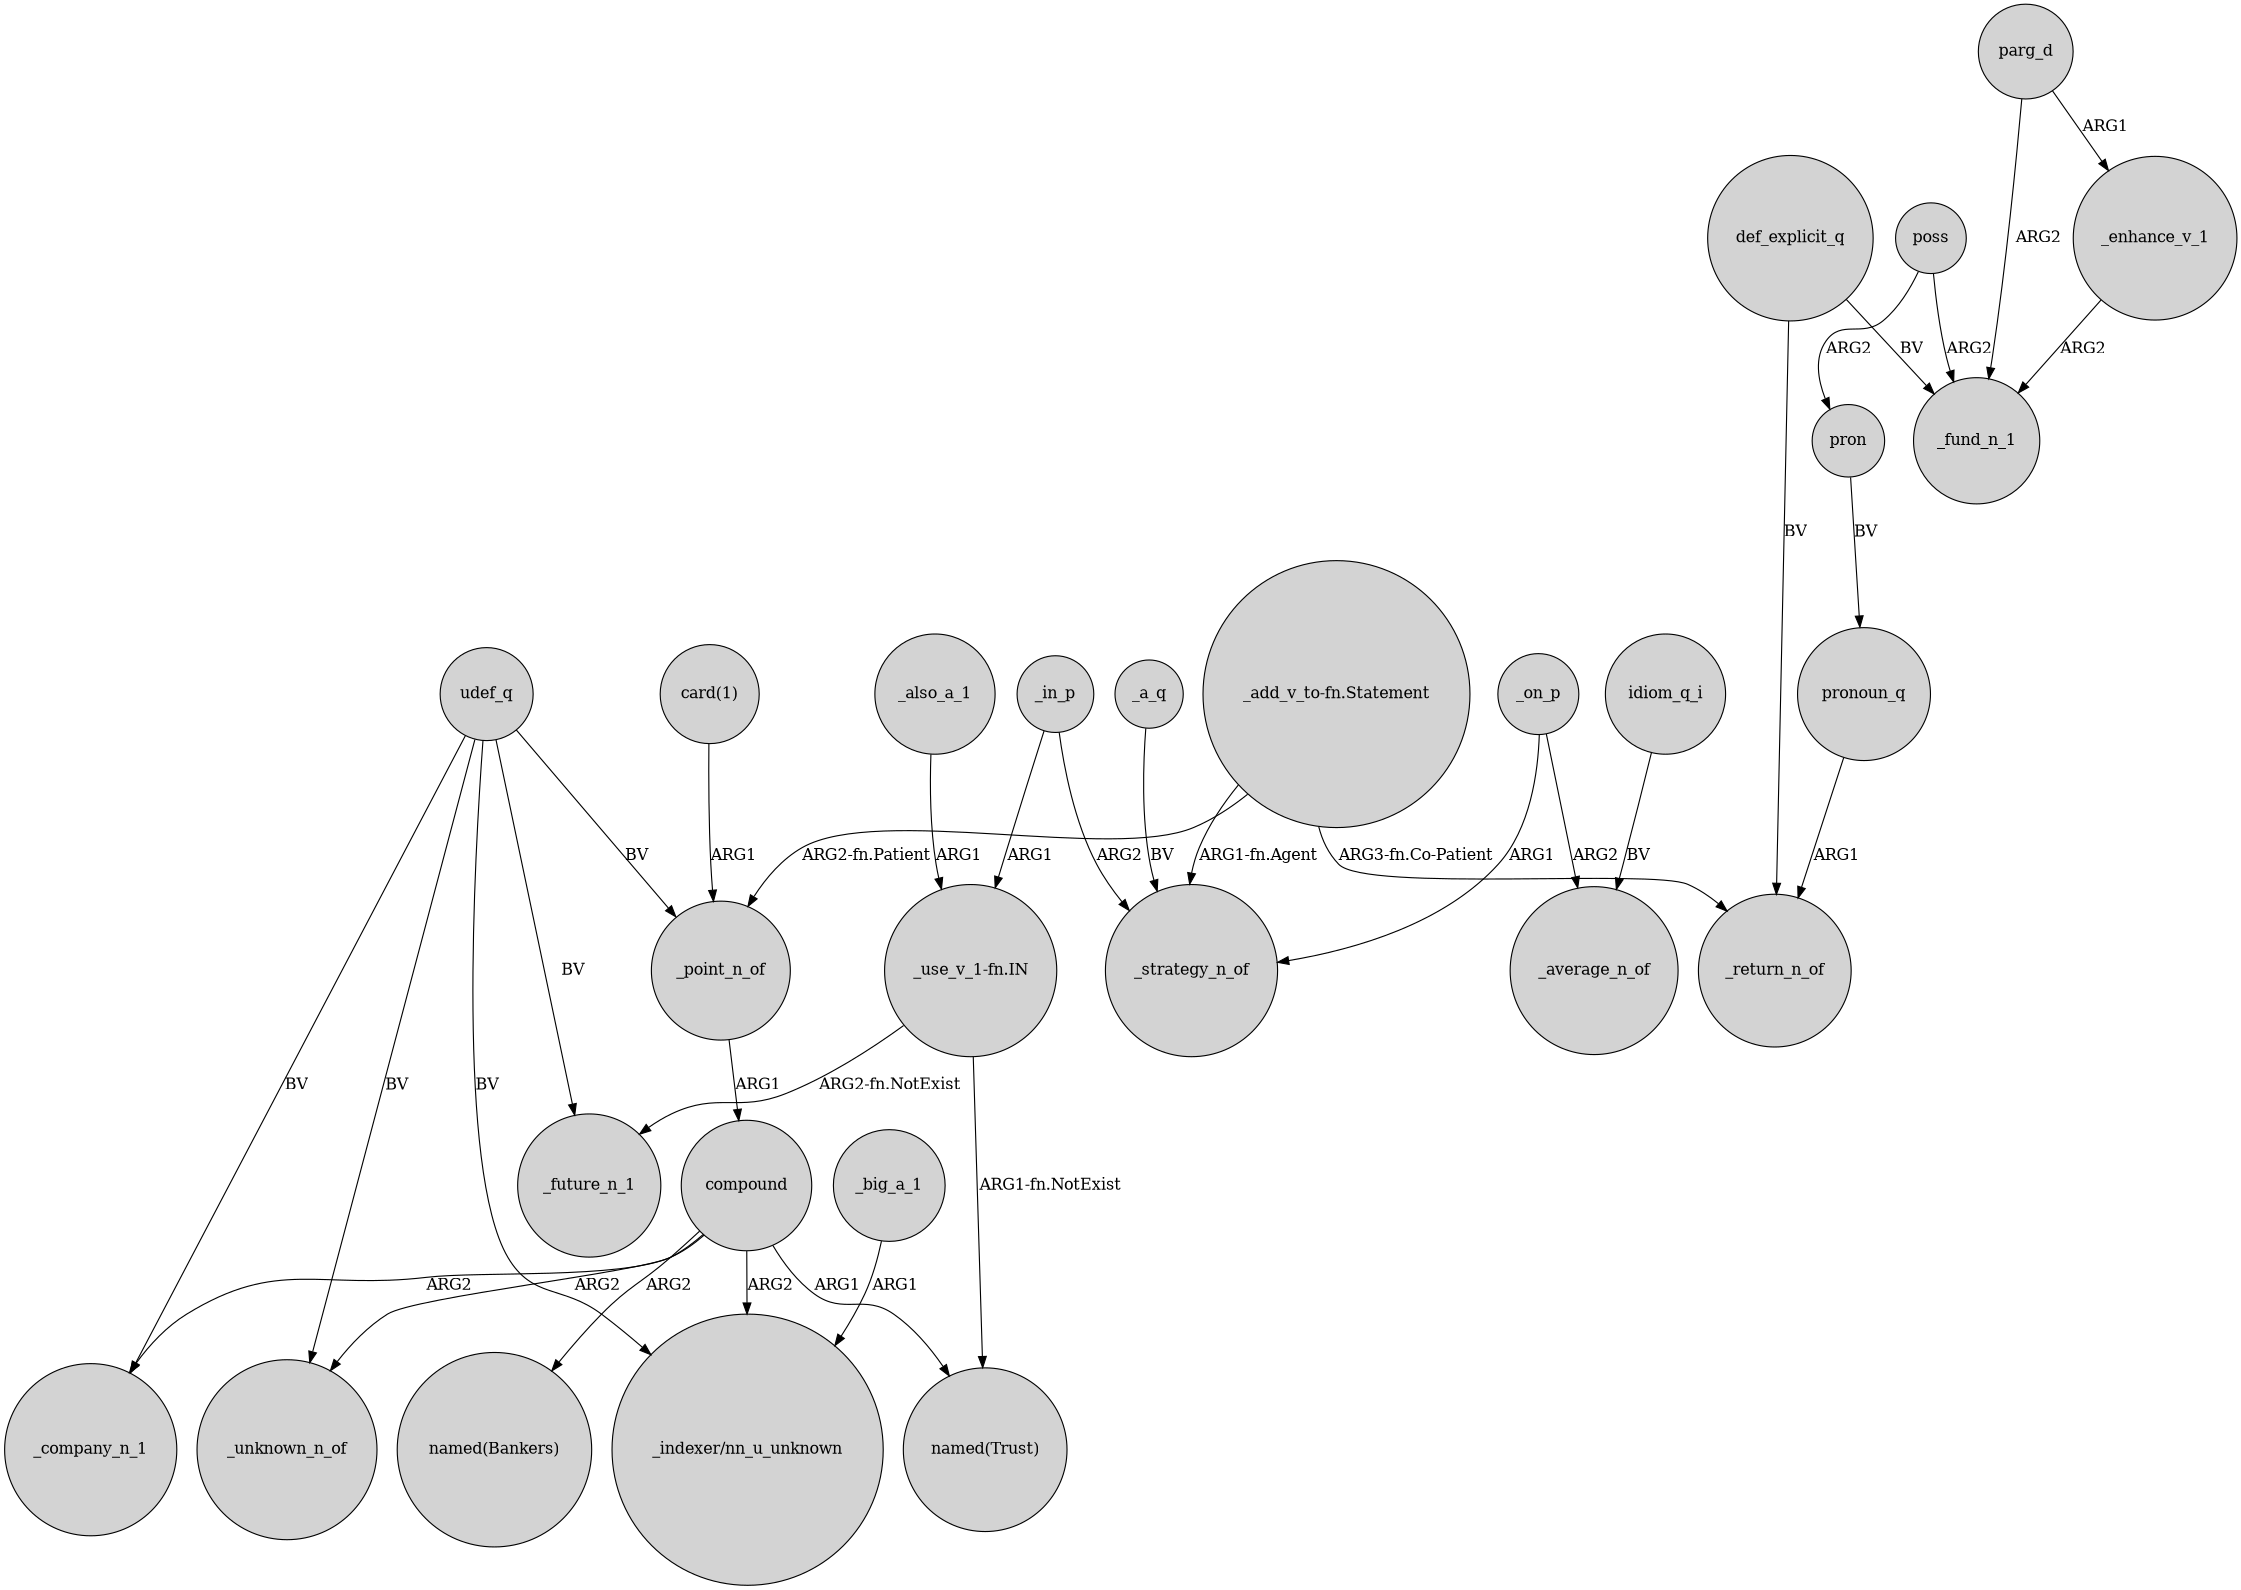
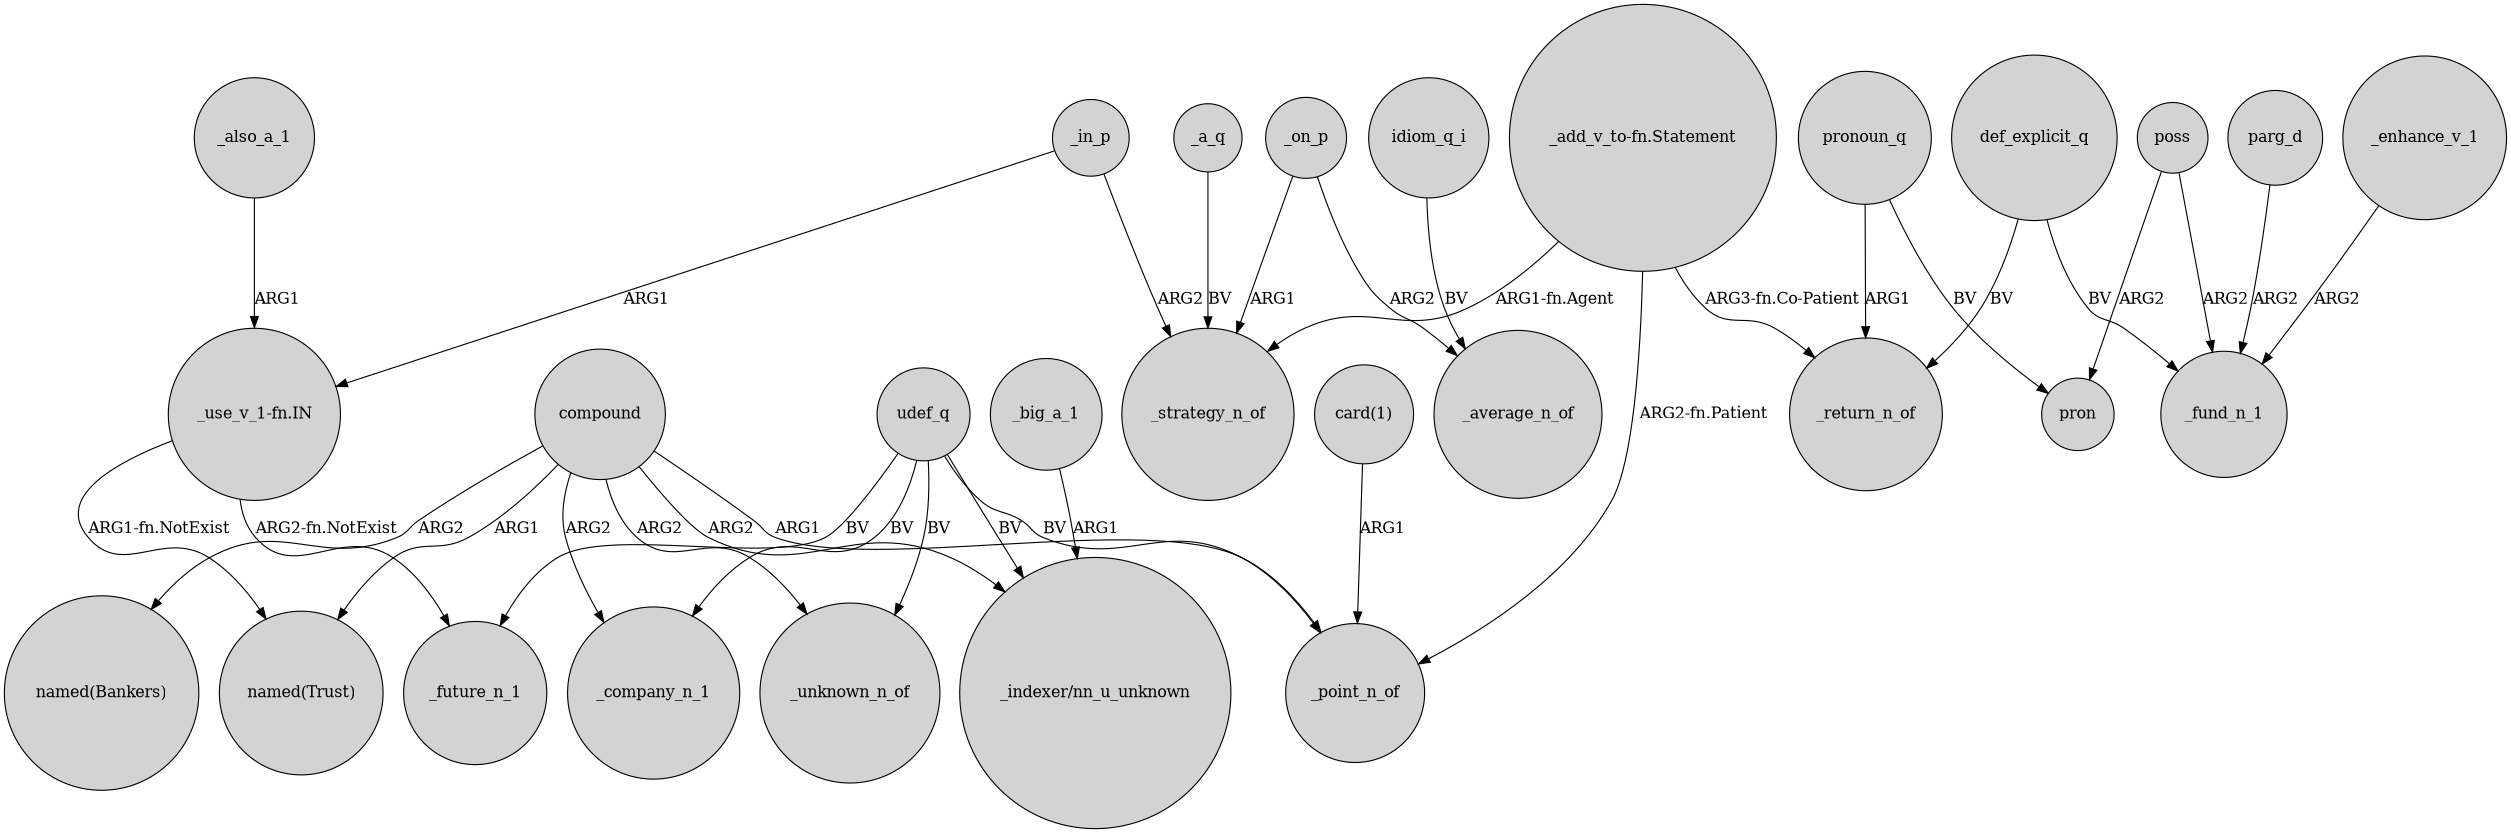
edge "parg_d" -> "_enhance_v_1": removed, label "ARG1"
edge "pron" -> "pronoun_q": reversed
edge "_point_n_of" -> "compound": reversed
